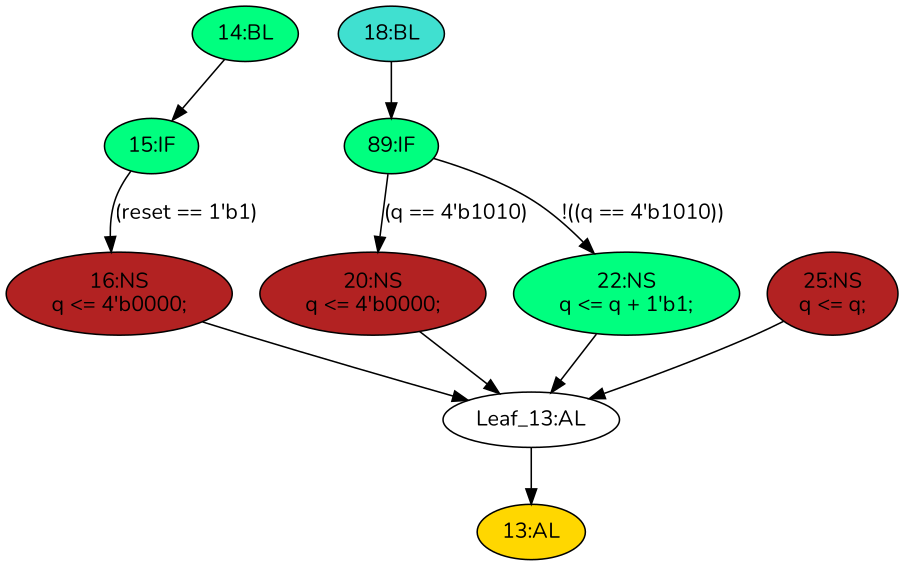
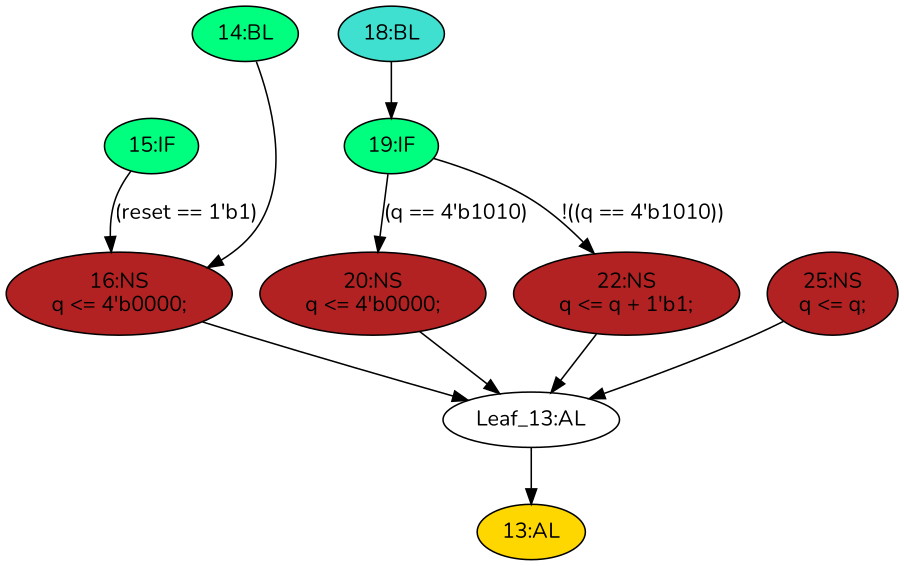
edge "14:BL" -> "15:IF": now "14:BL" -> "16:NS q <= 4'b0000;"
node "89:IF": label "89:IF" -> "19:IF"
node "22:NS q <= q + 1'b1;": fillcolor springgreen -> firebrick
